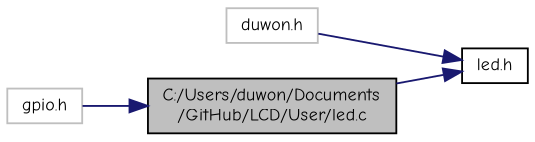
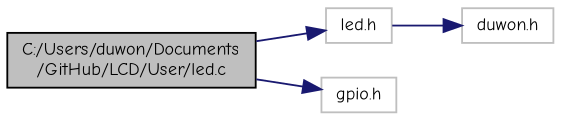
edge "duwon.h" -> "led.h": reversed
node "led.h": color black -> grey75
edge "gpio.h" -> "C:/Users/duwon/Documents /GitHub/LCD/User/led.c": reversed
